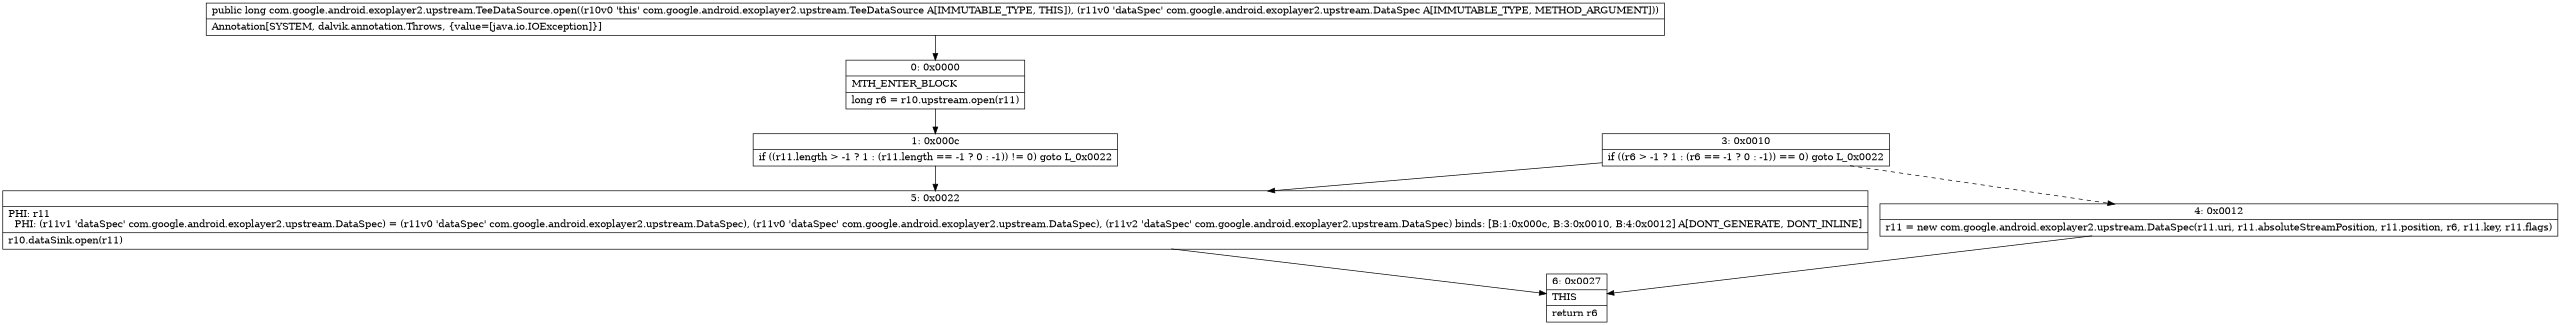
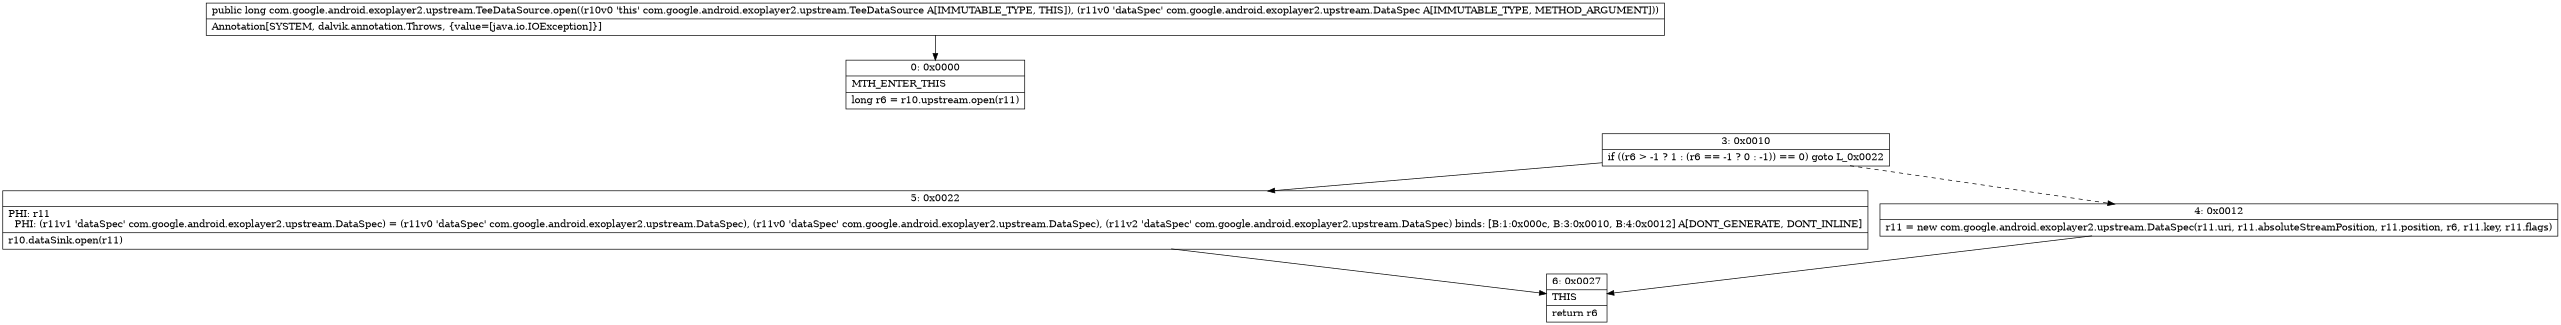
node "0: 0x0000": text "MTH_ENTER_BLOCK" -> "MTH_ENTER_THIS"
node "1: 0x000c": removed
